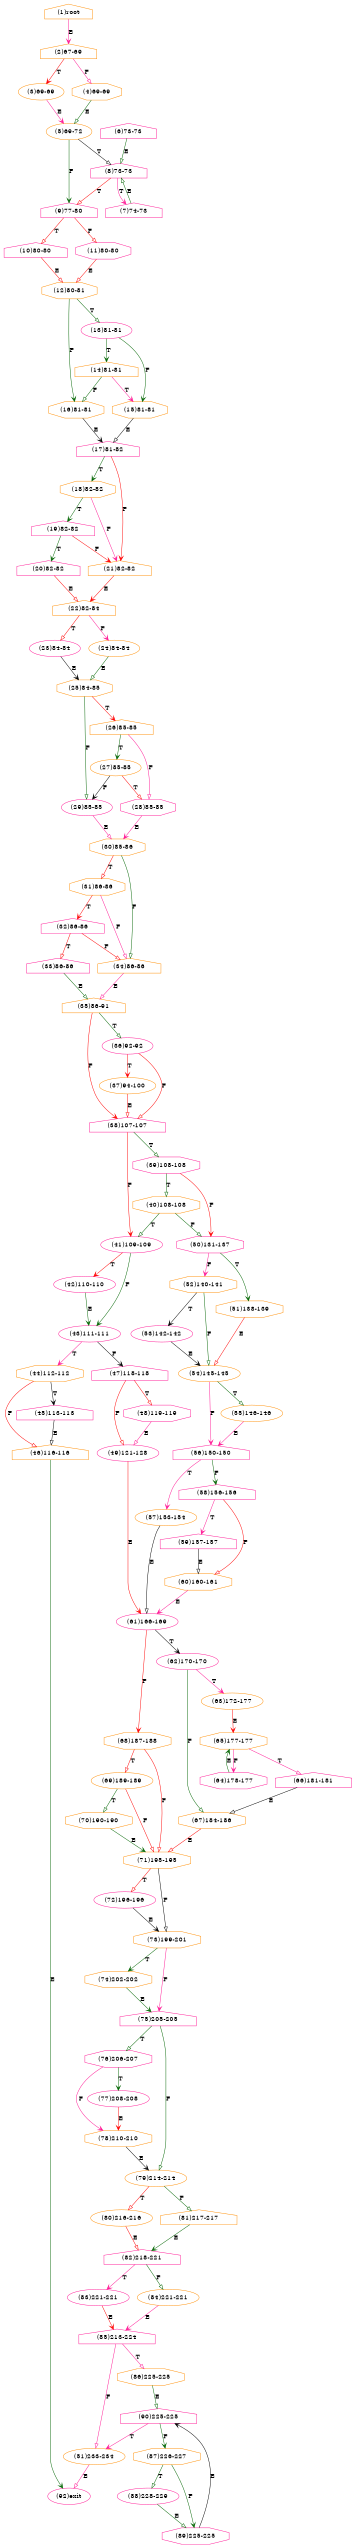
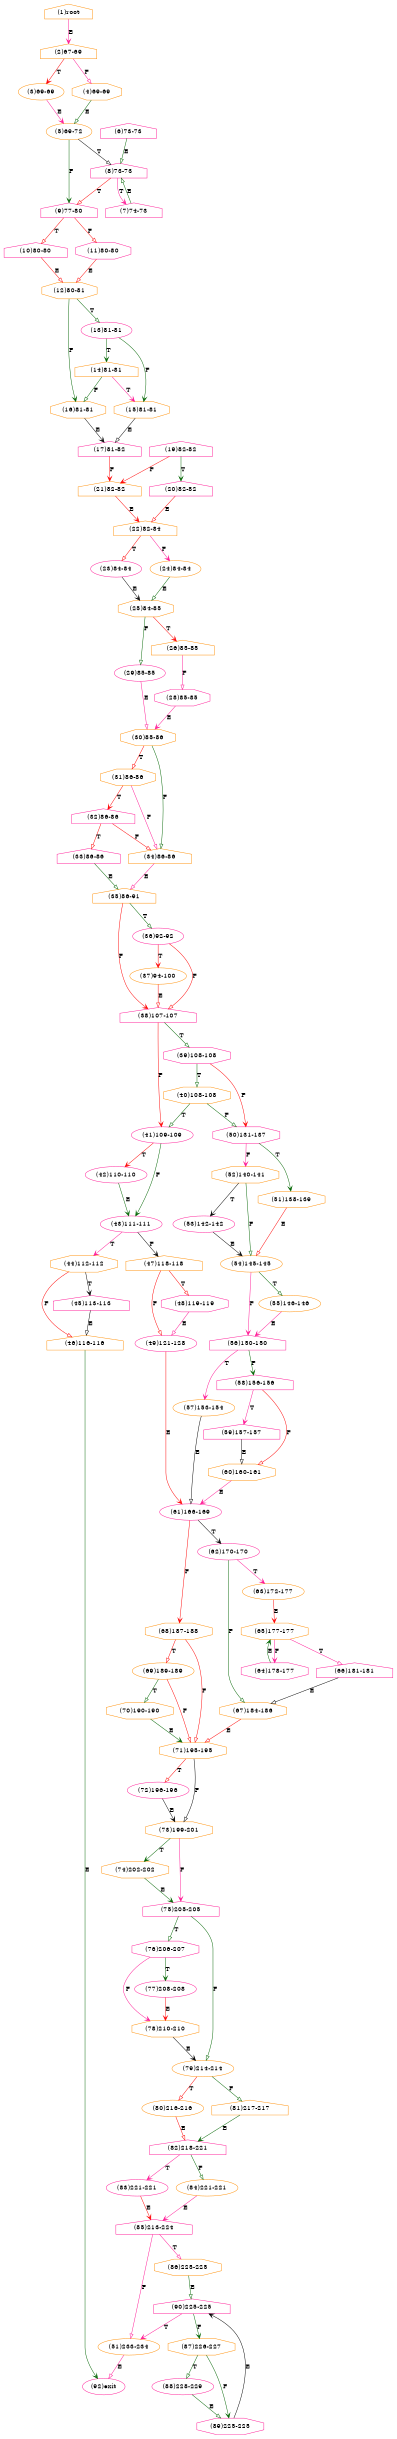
node "(18)82-82": removed
node "(27)85-85": removed
node "(47)118-118": color deeppink -> darkorange
